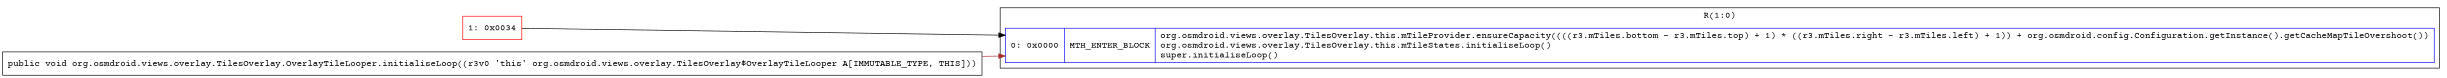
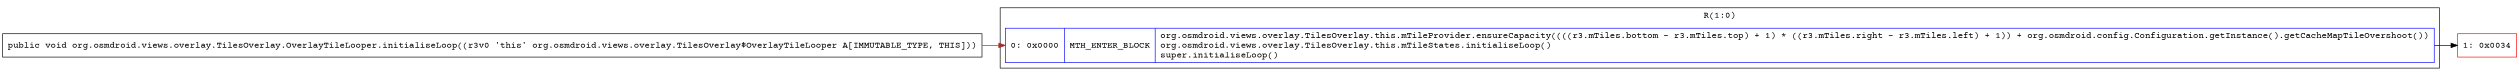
edge "1: 0x0034" -> "0: 0x0000": reversed
